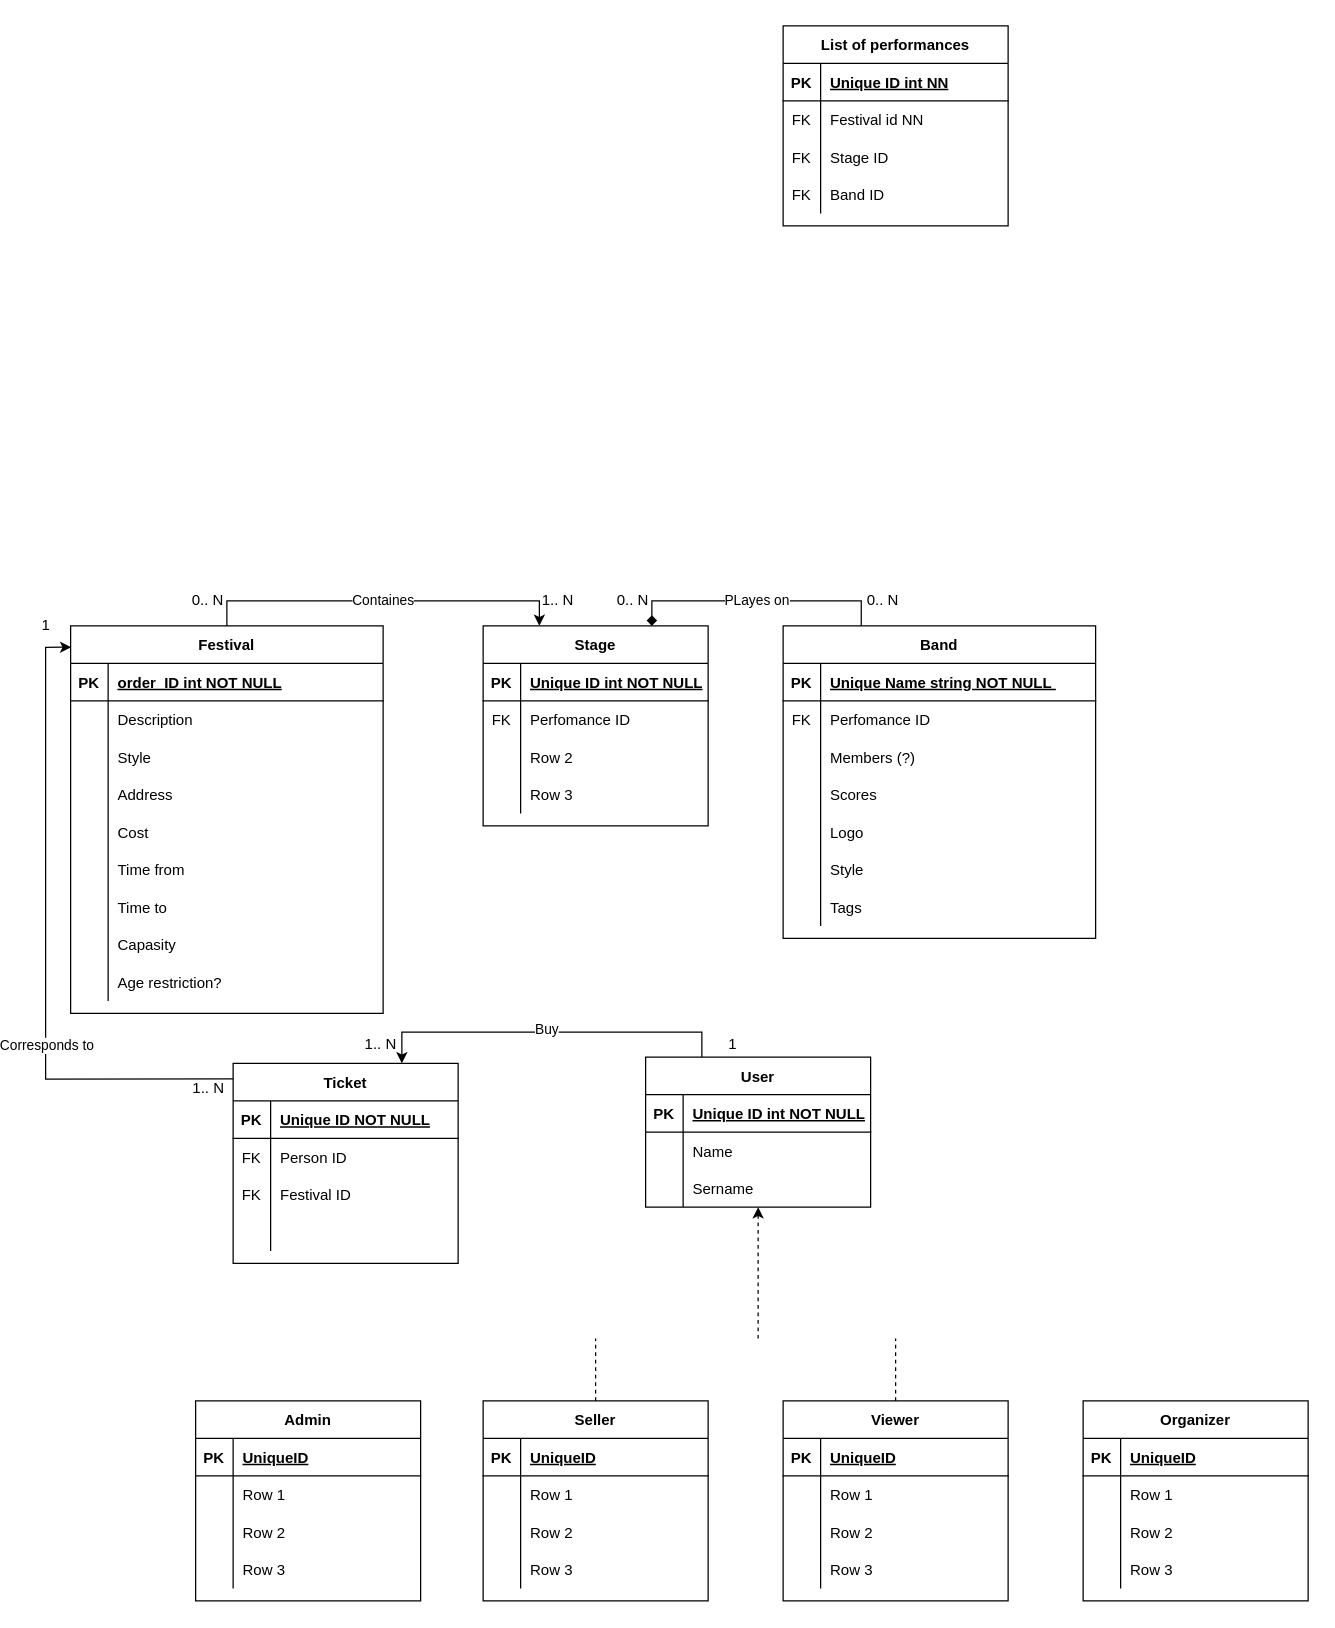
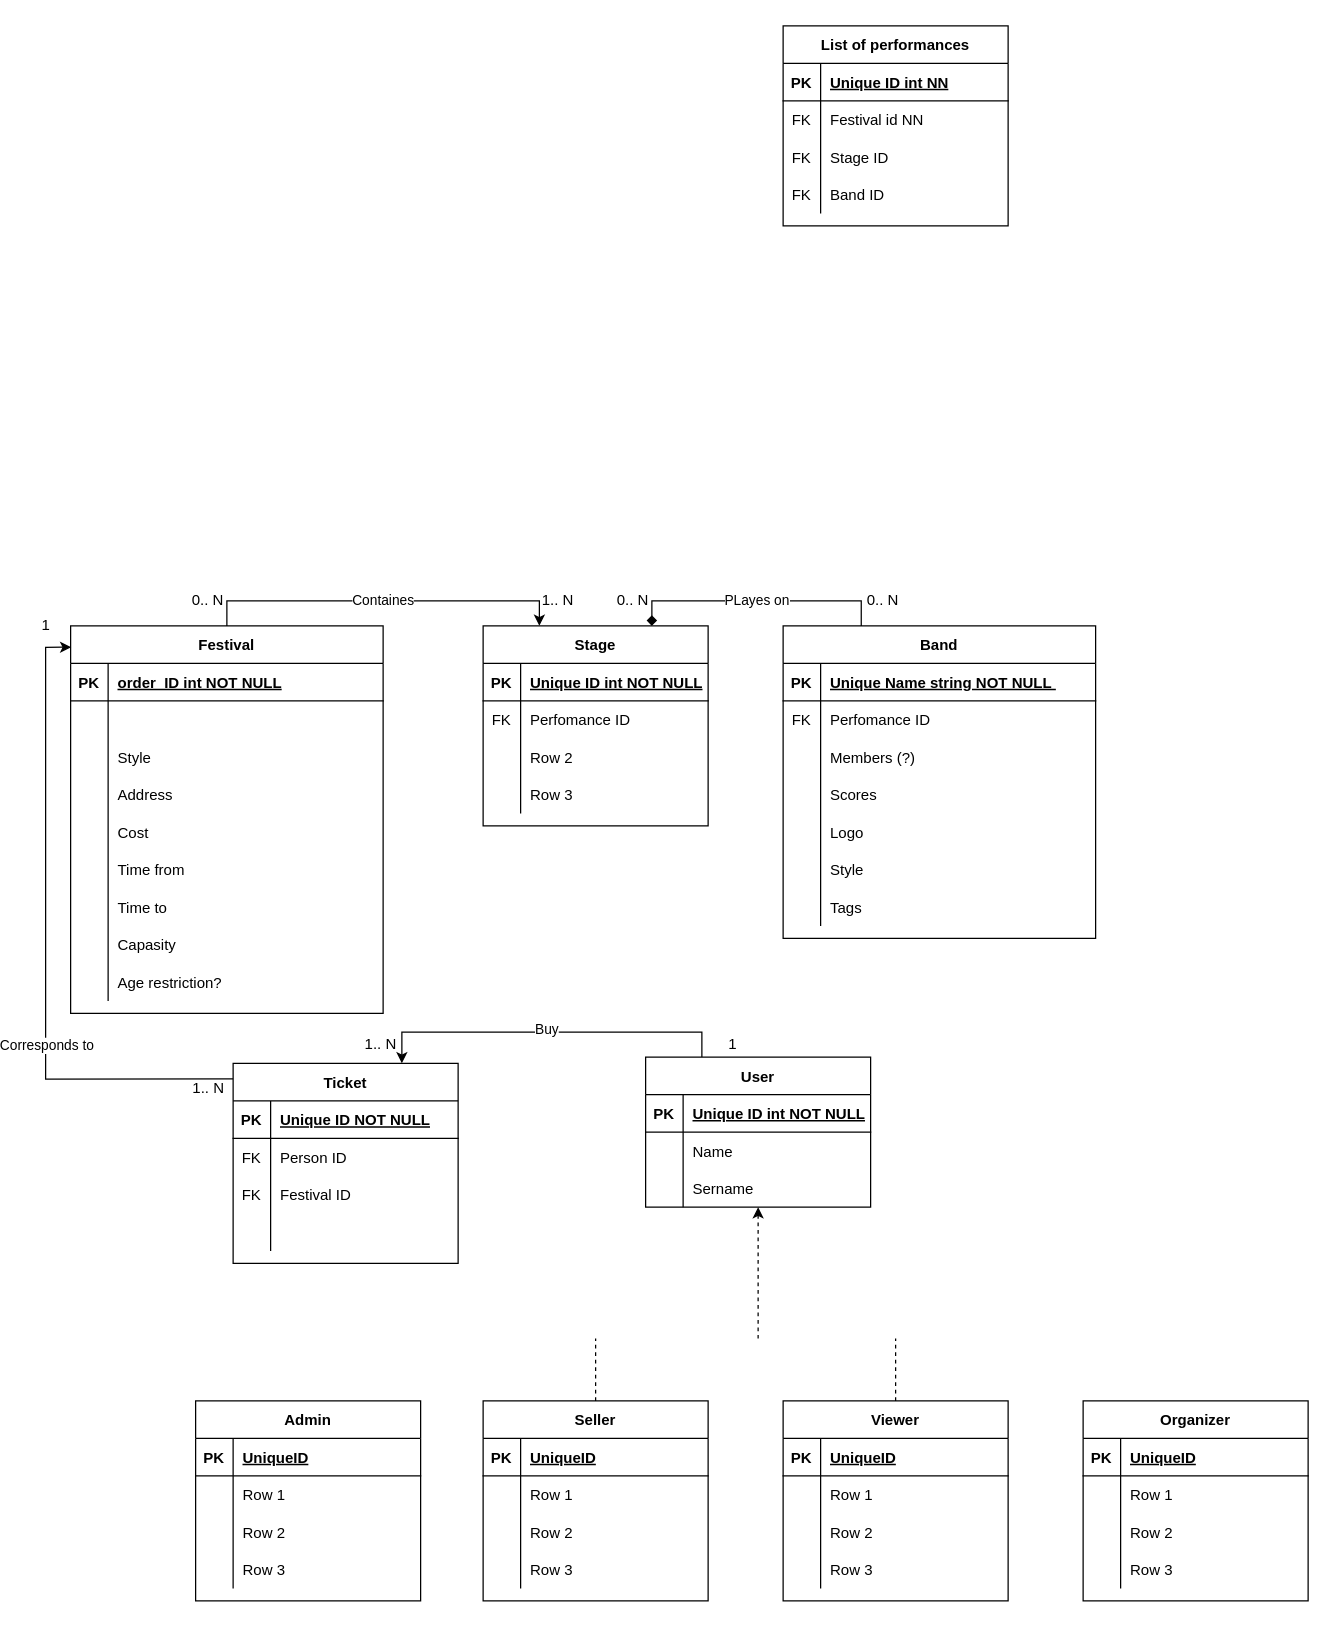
node "Description": removed
